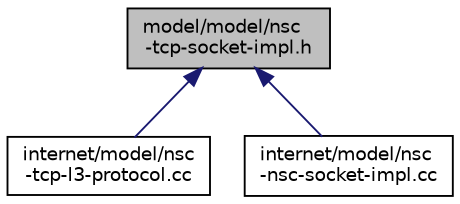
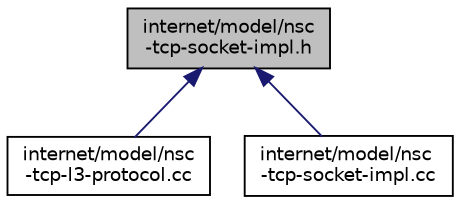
node "model/model/nsc -tcp-socket-impl.h": label "model/model/nsc -tcp-socket-impl.h" -> "internet/model/nsc -tcp-socket-impl.h"
node "internet/model/nsc -nsc-socket-impl.cc": label "internet/model/nsc -nsc-socket-impl.cc" -> "internet/model/nsc -tcp-socket-impl.cc"
